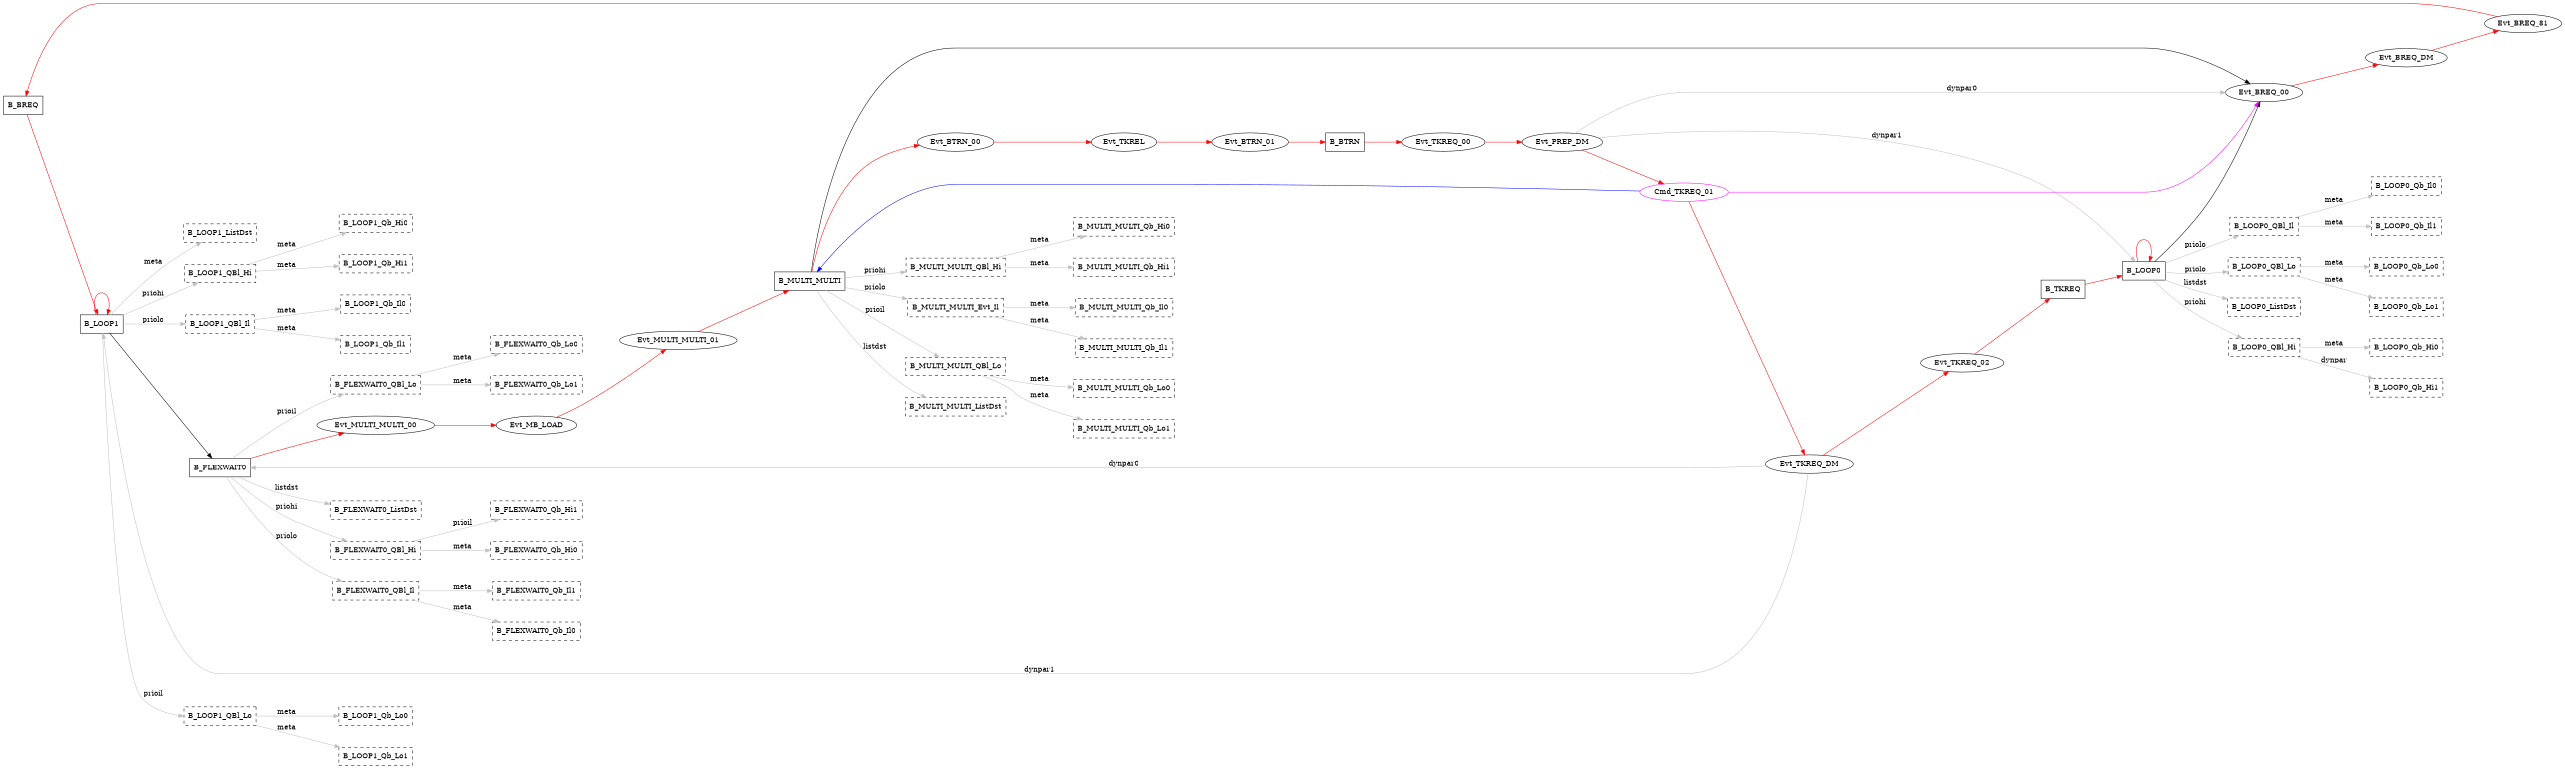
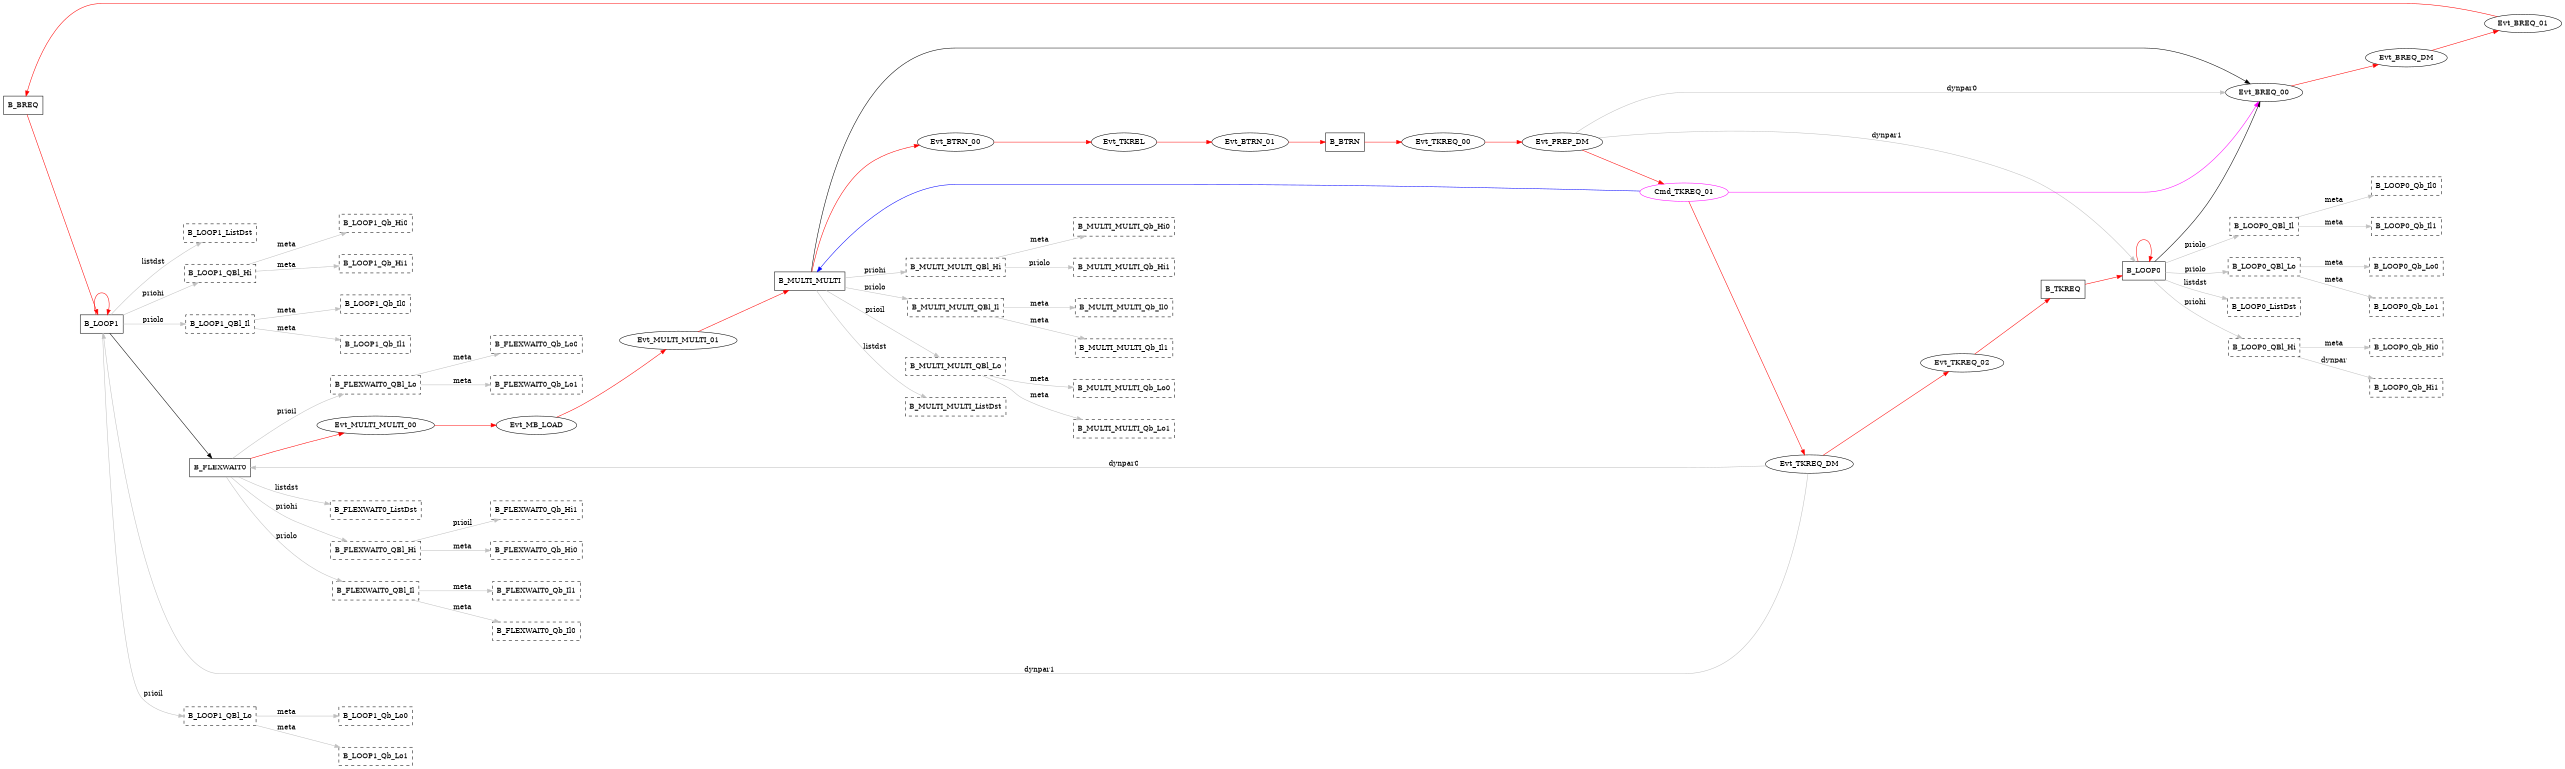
node "Evt_BREQ_81": label "Evt_BREQ_81" -> "Evt_BREQ_01"
edge "B_LOOP1" -> "B_LOOP1_ListDst": label "meta" -> "listdst"
edge "B_MULTI_MULTI_QBl_Hi" -> "B_MULTI_MULTI_Qb_Hi1": label "meta" -> "priolo"
node "B_MULTI_MULTI_Evt_Il": label "B_MULTI_MULTI_Evt_Il" -> "B_MULTI_MULTI_QBl_Il"
